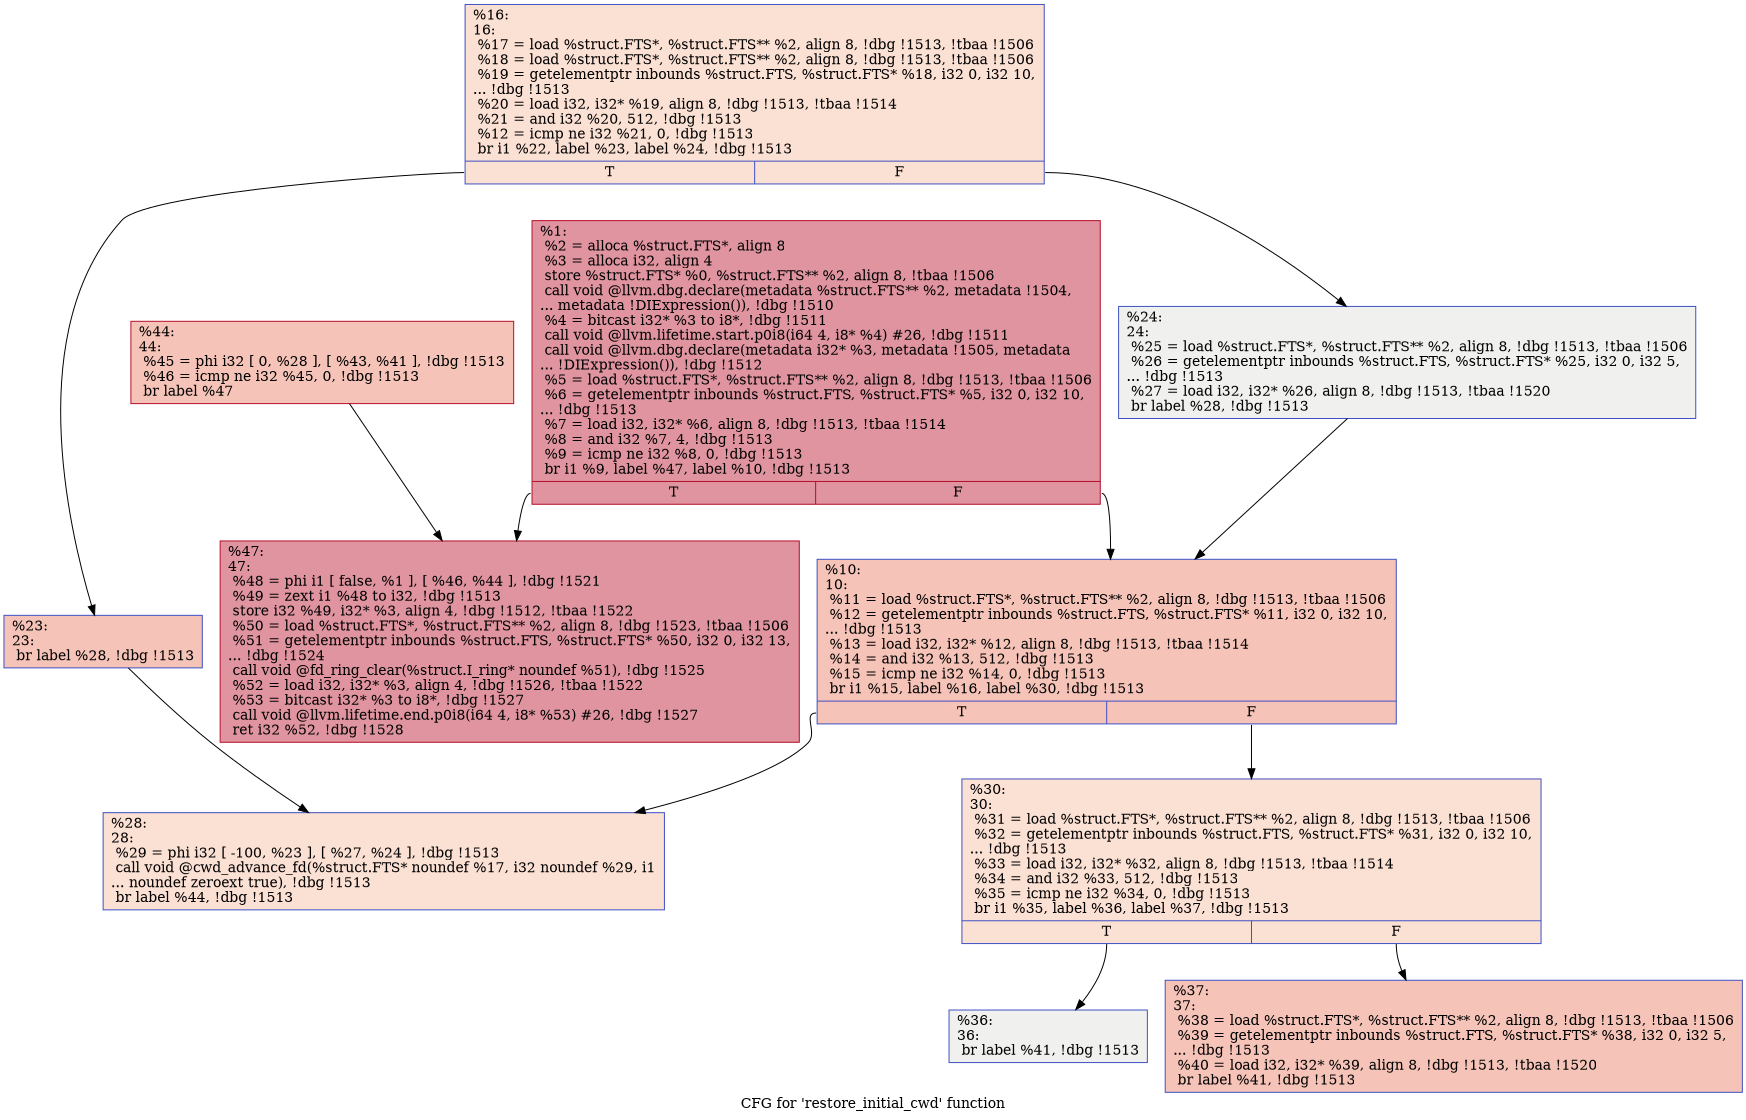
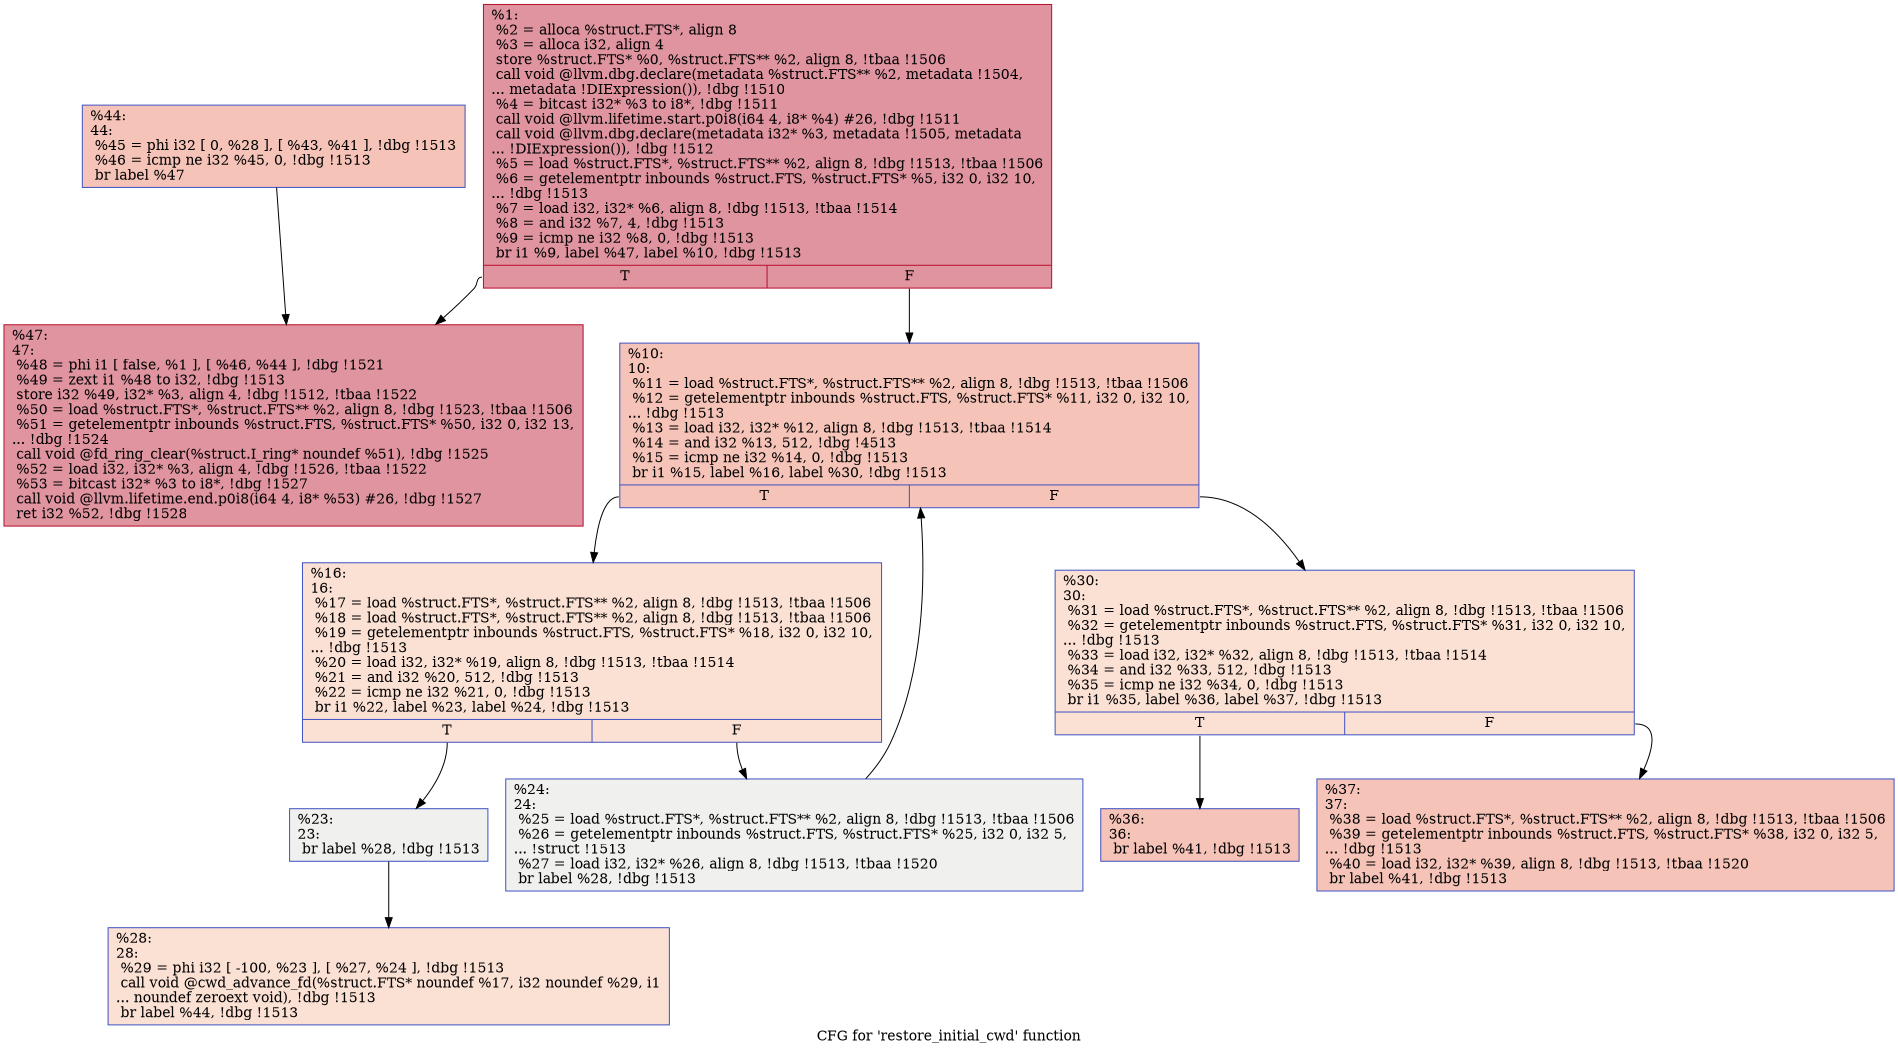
node "%16:": text "%12 = icmp ne i32 %21, 0, !dbg !1513" -> "%22 = icmp ne i32 %21, 0, !dbg !1513"
node "%44:": color #b70d28ff -> #3d50c3ff
node "%24:": text "... !dbg !1513" -> "... !struct !1513"
node "%23:": fillcolor #e8765c70 -> #dedcdb70
node "%10:": text "%14 = and i32 %13, 512, !dbg !1513" -> "%14 = and i32 %13, 512, !dbg !4513"
edge "%10:" -> "%28:": now "%10:" -> "%16:"
node "%28:": text "... noundef zeroext true), !dbg !1513" -> "... noundef zeroext void), !dbg !1513"
node "%36:": fillcolor #dedcdb70 -> #e8765c70
